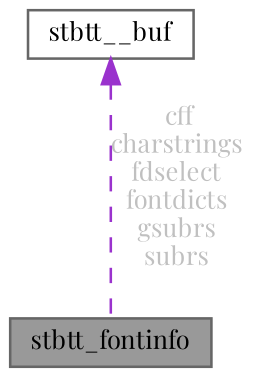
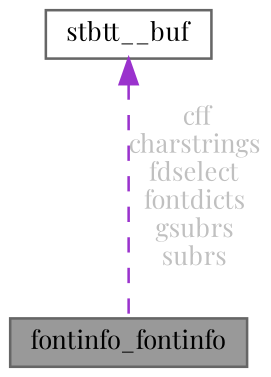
node "stbtt_fontinfo": label "stbtt_fontinfo" -> "fontinfo_fontinfo"
